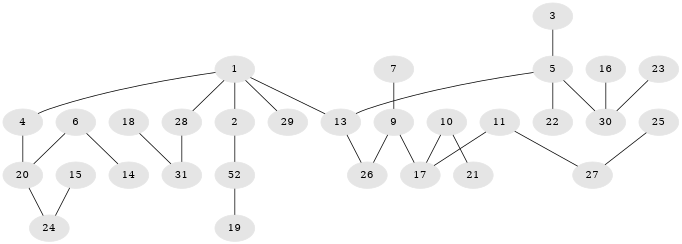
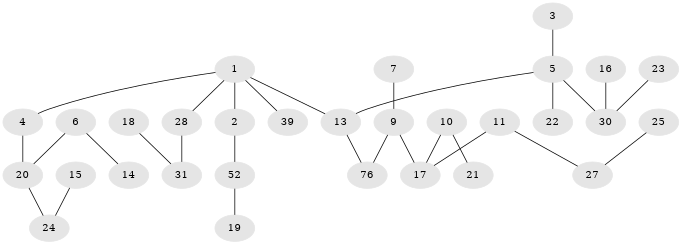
node "29": label "29" -> "39"
node "26": label "26" -> "76"
